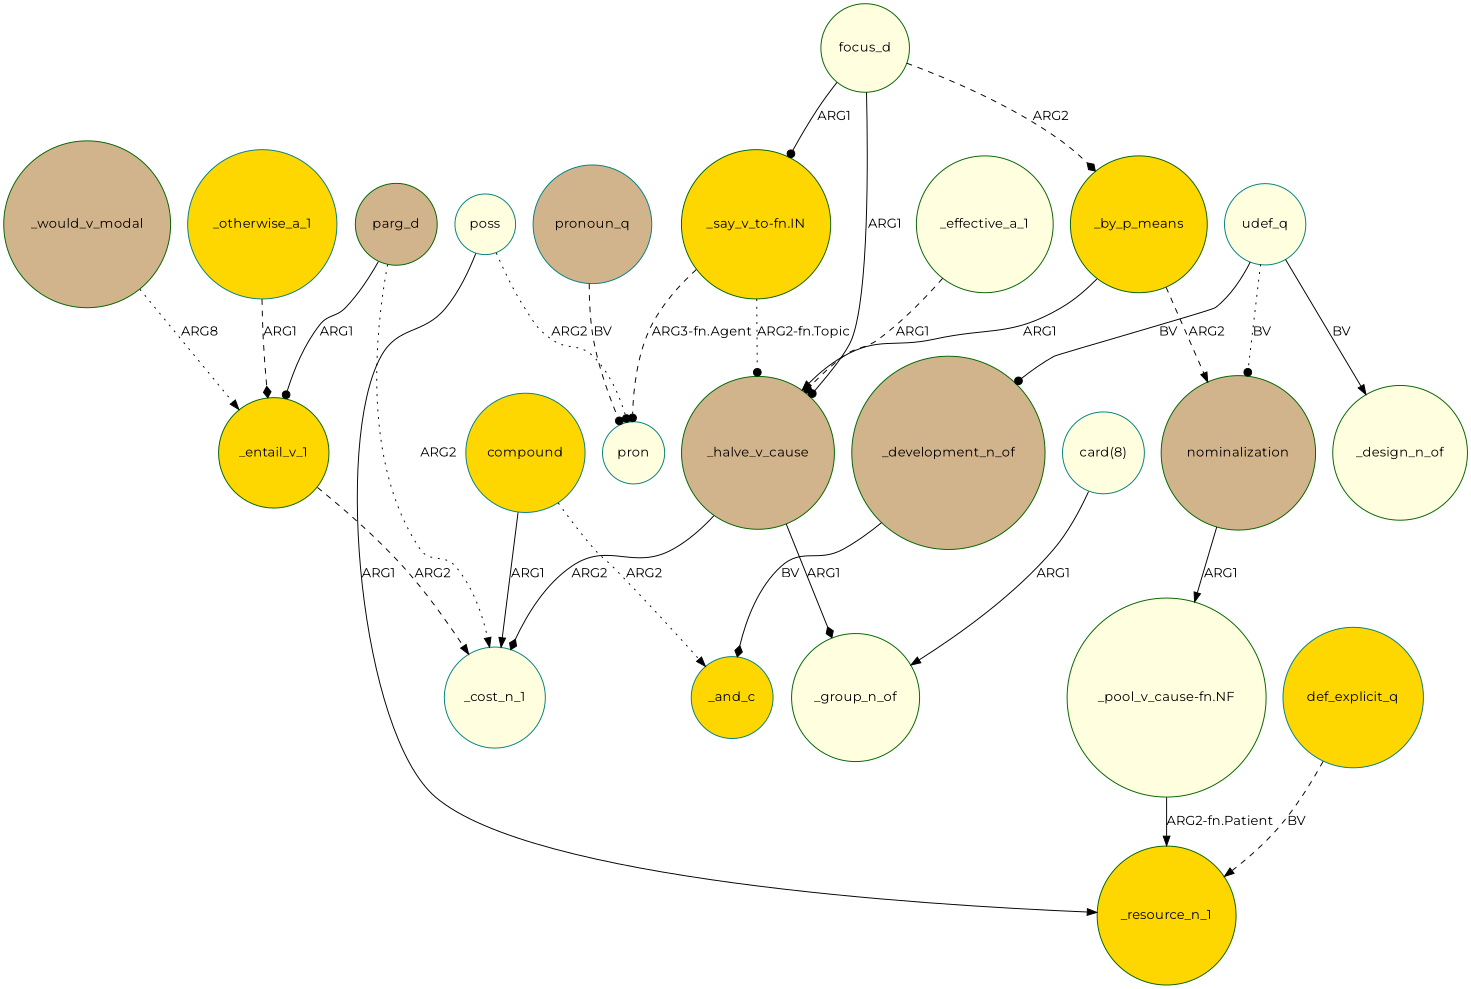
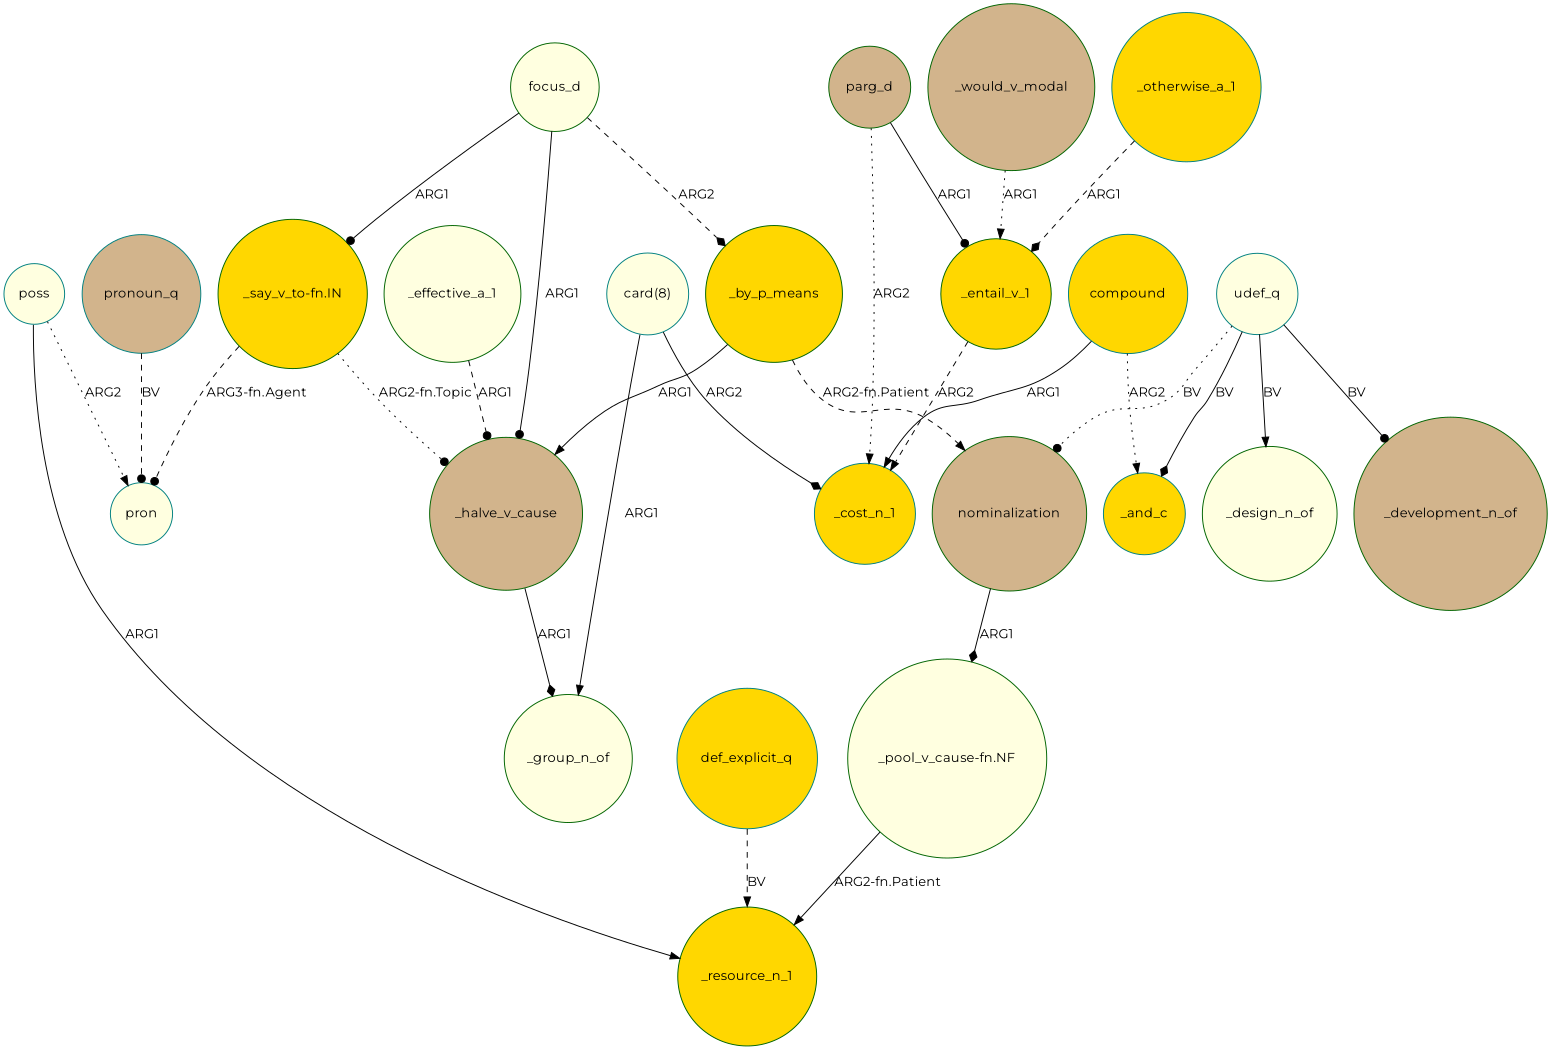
edge "_would_v_modal" -> "_entail_v_1": label "ARG8" -> "ARG1"
edge "_by_p_means" -> "nominalization": label "ARG2" -> "ARG2-fn.Patient"
edge "poss" -> "pron": arrowhead dot -> normal
edge "_halve_v_cause" -> "_cost_n_1": now "card(8)" -> "_cost_n_1"
edge "_development_n_of" -> "_and_c": now "udef_q" -> "_and_c"
edge "nominalization" -> "_pool_v_cause-fn.NF": arrowhead normal -> diamond
node "_cost_n_1": fillcolor lightyellow -> gold
